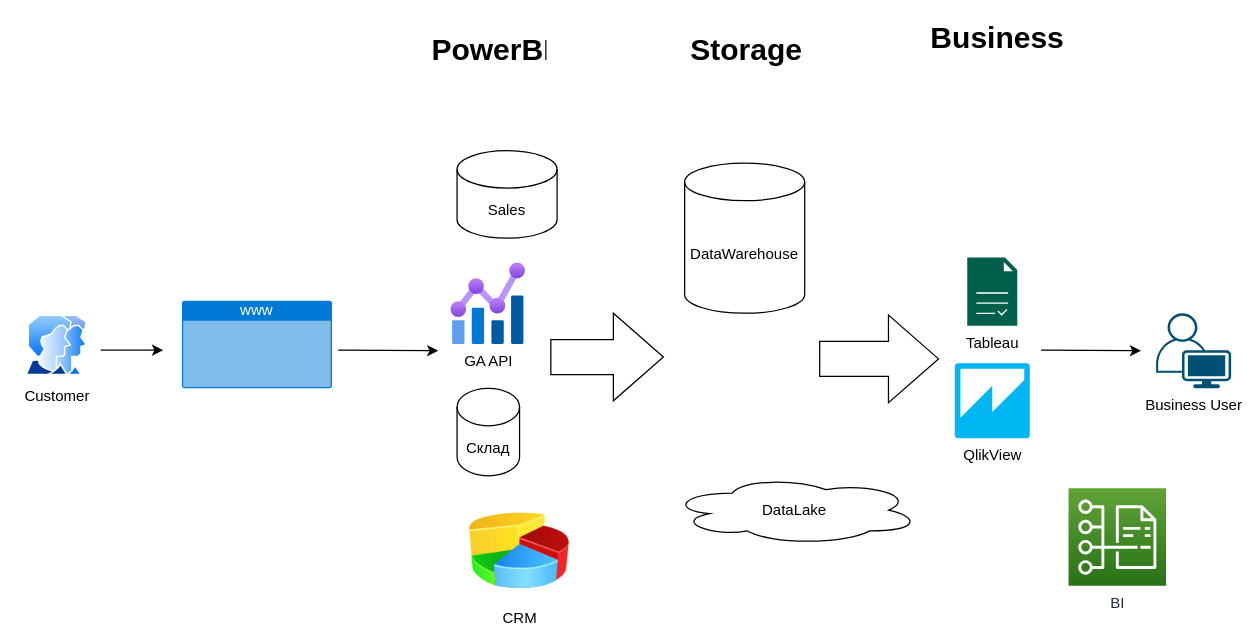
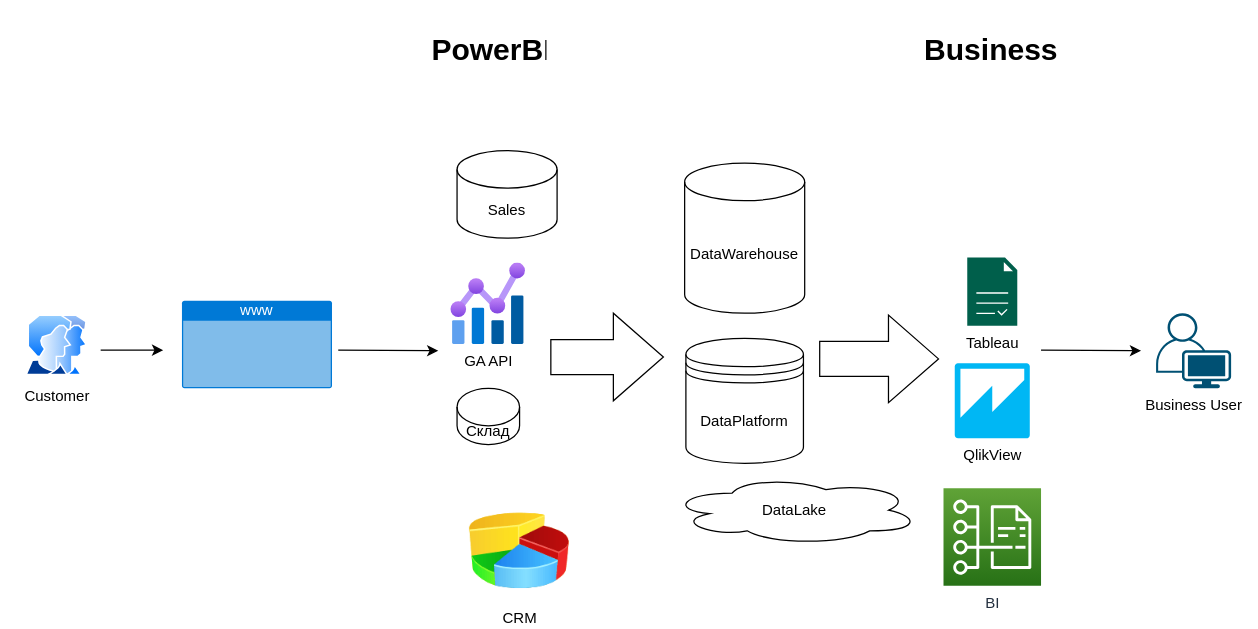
node "Business": moved (999, 38) -> (993, 51)
node "Storage": removed
node "DataPlatform": added
node "Склад": size 63x88 -> 63x56
node "BI": moved (1117, 537) -> (992, 537)
